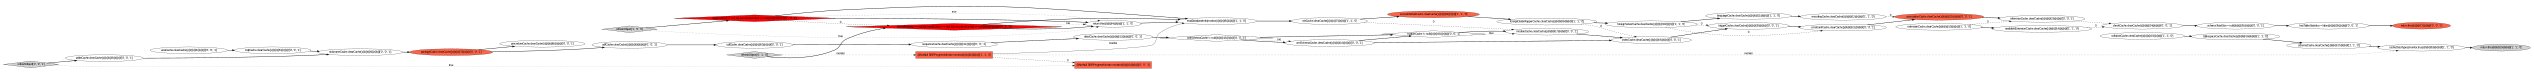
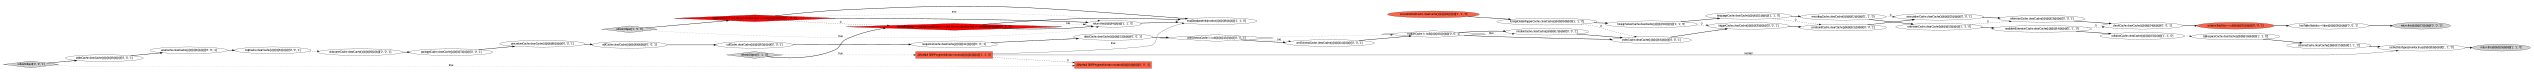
node "associationCache.clearCache()@@@22@@@['0', '0', '1']": fillcolor tomato -> white
node "roleCache.clearCache()@@@7@@@['1', '1', '0']": removed
edge "encodingCache.clearCache()@@@12@@@['1', '1', '0']" -> "extensionCache.clearCache()@@@13@@@['1', '1', '0']": added
edge "referenceCache.clearCache()@@@23@@@['0', '0', '1']" -> "checkCache.clearCache()@@@24@@@['0', '0', '1']": style dashed -> bold
node "schemaTotalSize = null@@@25@@@['0', '0', '1']": fillcolor white -> tomato
node "return this@@@27@@@['0', '0', '1']": fillcolor tomato -> lightgray
edge "availableExtensionCache.clearCache()@@@14@@@['1', '1', '0']" -> "collationCache.clearCache()@@@15@@@['1', '1', '0']": added
edge "xmlSchemaCache != null@@@13@@@['0', '0', '1']" -> "moduleCache != null@@@16@@@['0', '0', '1']": style bold -> dotted
edge "foreignServerCache.clearCache()@@@10@@@['1', '1', '0']" -> "constraintCache.clearCache()@@@21@@@['0', '0', '1']": now "languageCache.clearCache()@@@11@@@['1', '1', '0']" -> "constraintCache.clearCache()@@@21@@@['0', '0', '1']"
edge "collationCache.clearCache()@@@15@@@['1', '1', '0']" -> "tablespaceCache.clearCache()@@@16@@@['1', '1', '0']": style bold -> dotted
edge "xmlSchemaCache.clearCache()@@@14@@@['0', '0', '1']" -> "indexCache.clearCache()@@@19@@@['0', '0', '1']": now "moduleCache != null@@@16@@@['0', '0', '1']" -> "indexCache.clearCache()@@@19@@@['0', '0', '1']"
edge "@NotNull DBRProgressMonitor monitor@@@2@@@['1', '1', '0']" -> "readDatabaseInfo(monitor)@@@6@@@['1', '1', '0']": label "monitor" -> "true"
edge "packageCache.clearCache()@@@7@@@['0', '0', '1']" -> "udfCache.clearCache()@@@9@@@['0', '0', '1']": now "procedureCache.clearCache()@@@8@@@['0', '0', '1']" -> "udfCache.clearCache()@@@9@@@['0', '0', '1']"
edge "mqtCache.clearCache()@@@5@@@['0', '0', '1']" -> "nicknameCache.clearCache()@@@6@@@['0', '0', '1']": style bold -> dashed
node "packageCache.clearCache()@@@7@@@['0', '0', '1']": fillcolor tomato -> white
edge "refreshObject['0', '1', '0']" -> "@NotNull DBRProgressMonitor monitor@@@2@@@['1', '1', '0']": label "monitor" -> "true"
edge "@NotNull DBRProgressMonitor monitor@@@2@@@['1', '1', '0']" -> "cacheDataTypes(monitor,true)@@@18@@@['1', '1', '0']": style dotted -> solid
edge "tableCache.clearCache()@@@3@@@['0', '0', '1']" -> "nicknameCache.clearCache()@@@6@@@['0', '0', '1']": now "tableCache.clearCache()@@@3@@@['0', '0', '1']" -> "viewCache.clearCache()@@@4@@@['0', '0', '1']"
